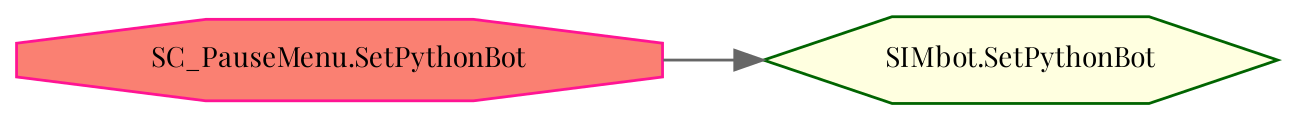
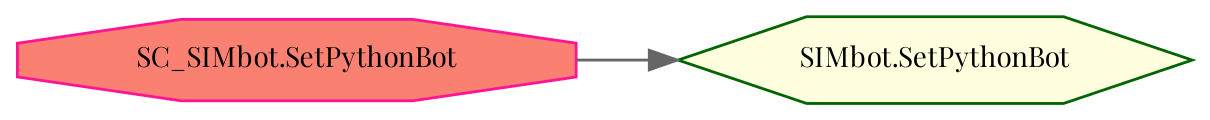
node "SC_PauseMenu.SetPythonBot": label "SC_PauseMenu.SetPythonBot" -> "SC_SIMbot.SetPythonBot"
